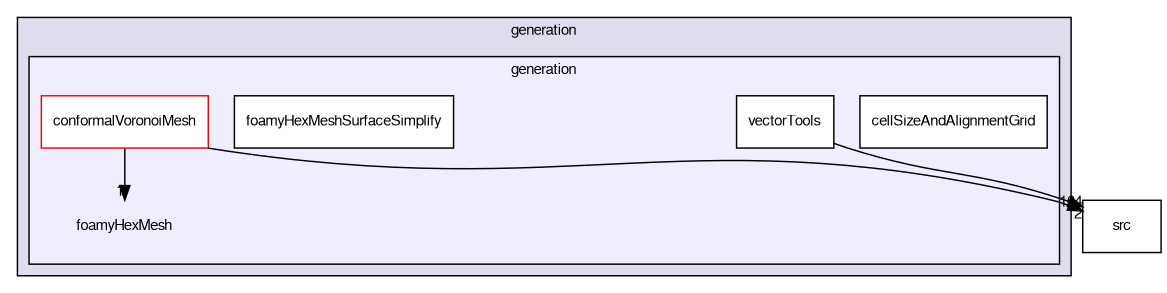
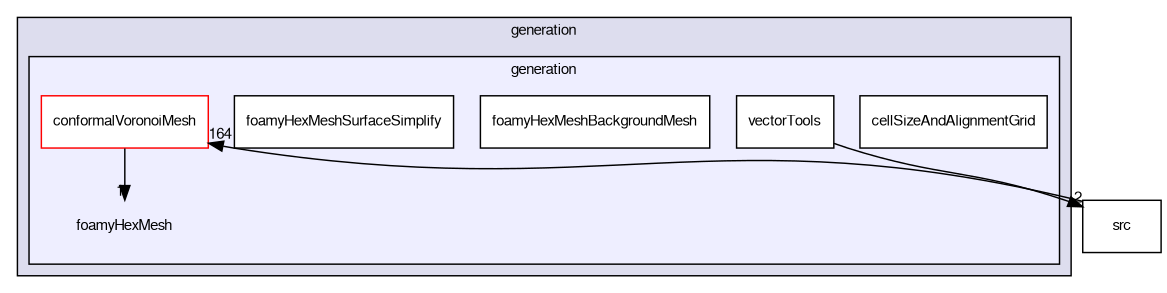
node "foamyHexMeshBackgroundMesh": added
edge "conformalVoronoiMesh" -> "src": reversed
